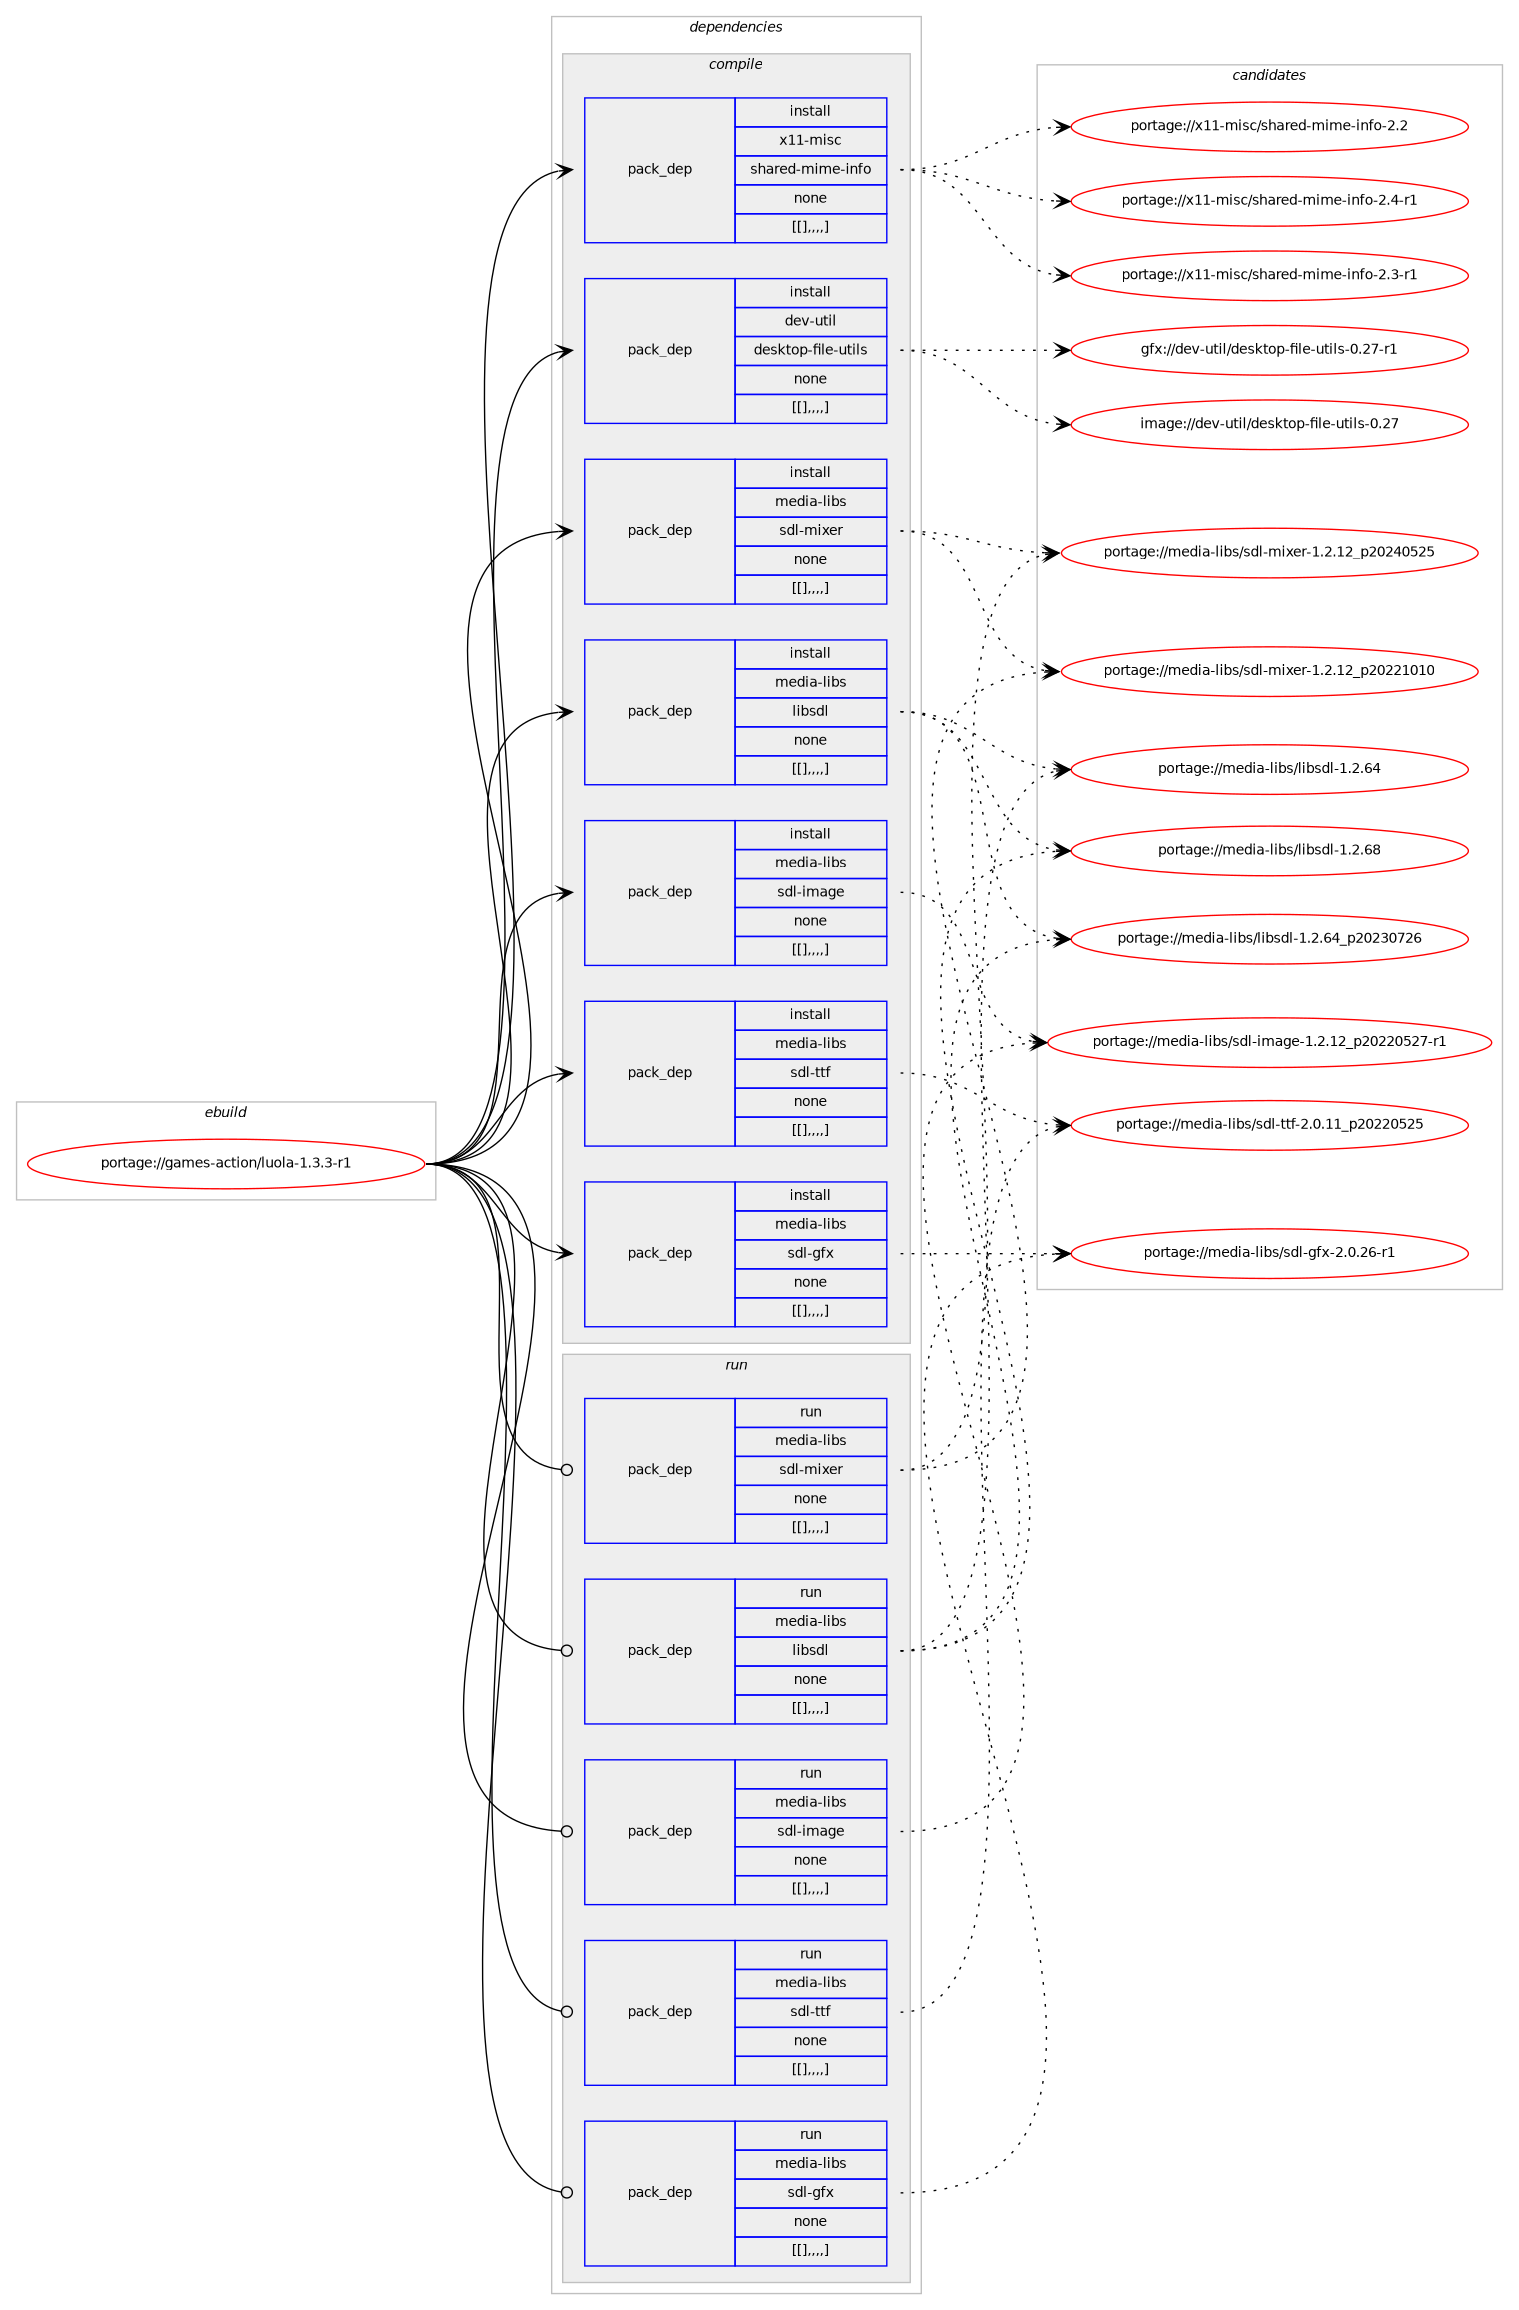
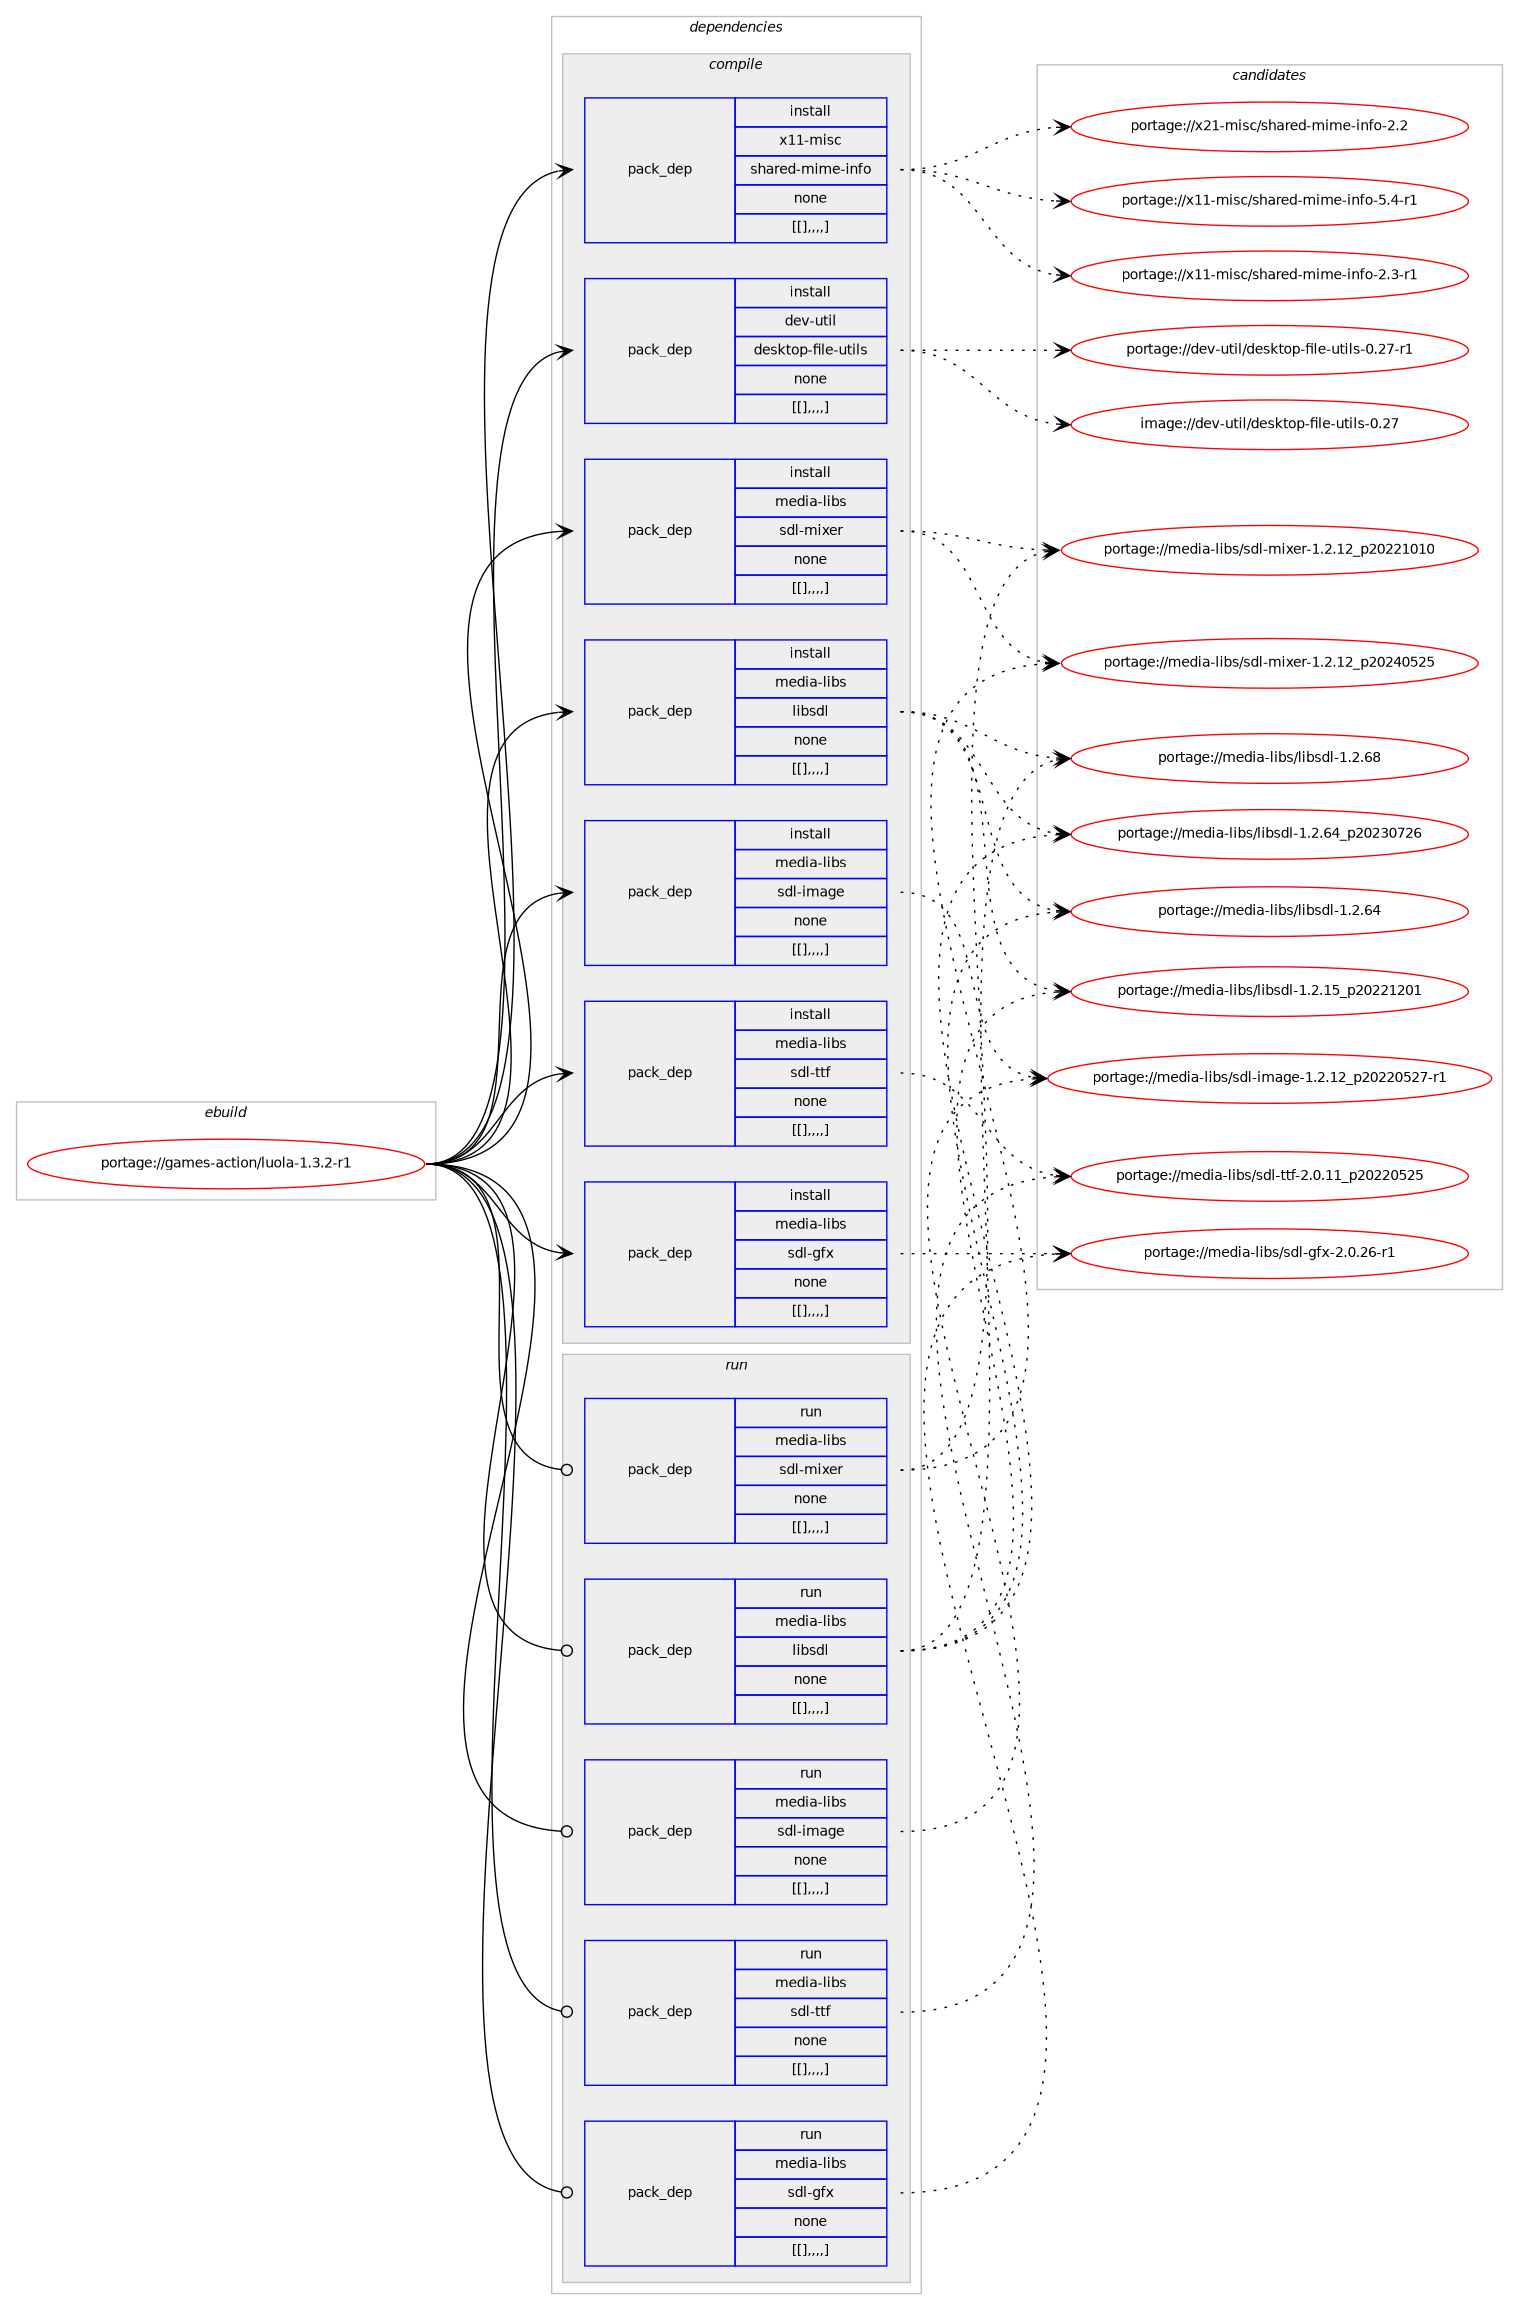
node "portage://x11-misc/shared-mime-info-2.2": label "portage://x11-misc/shared-mime-info-2.2" -> "portage://x21-misc/shared-mime-info-2.2"
node "portage://x11-misc/shared-mime-info-2.4-r1": label "portage://x11-misc/shared-mime-info-2.4-r1" -> "portage://x11-misc/shared-mime-info-5.4-r1"
node "gfx://dev-util/desktop-file-utils-0.27-r1": label "gfx://dev-util/desktop-file-utils-0.27-r1" -> "portage://dev-util/desktop-file-utils-0.27-r1"
node "portage://media-libs/libsdl-1.2.15_p20221201": added
node "portage://games-action/luola-1.3.3-r1": label "portage://games-action/luola-1.3.3-r1" -> "portage://games-action/luola-1.3.2-r1"
